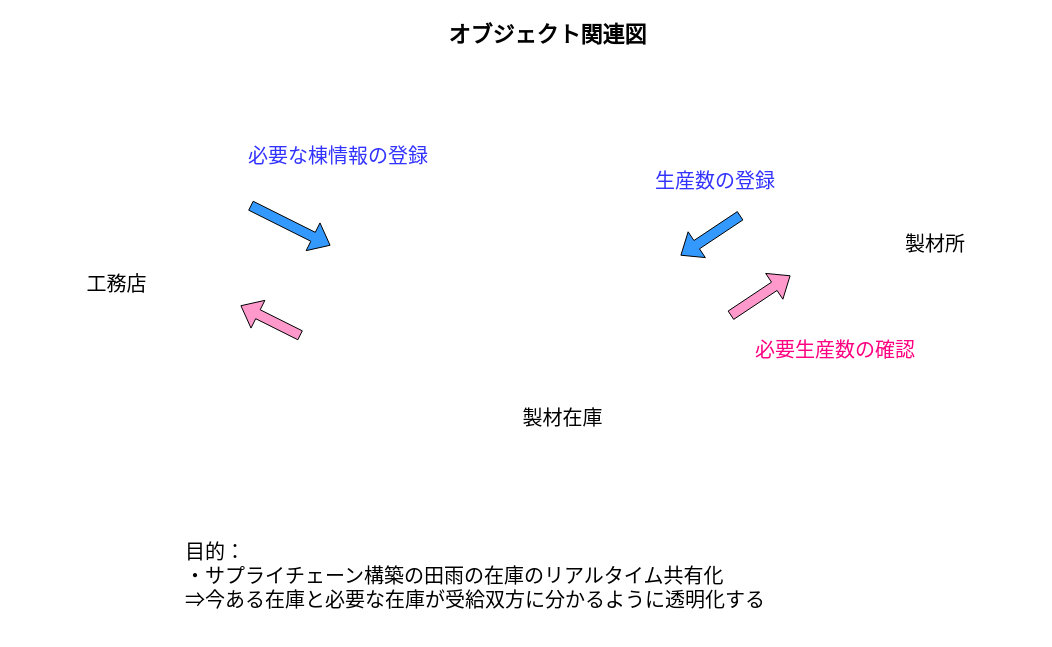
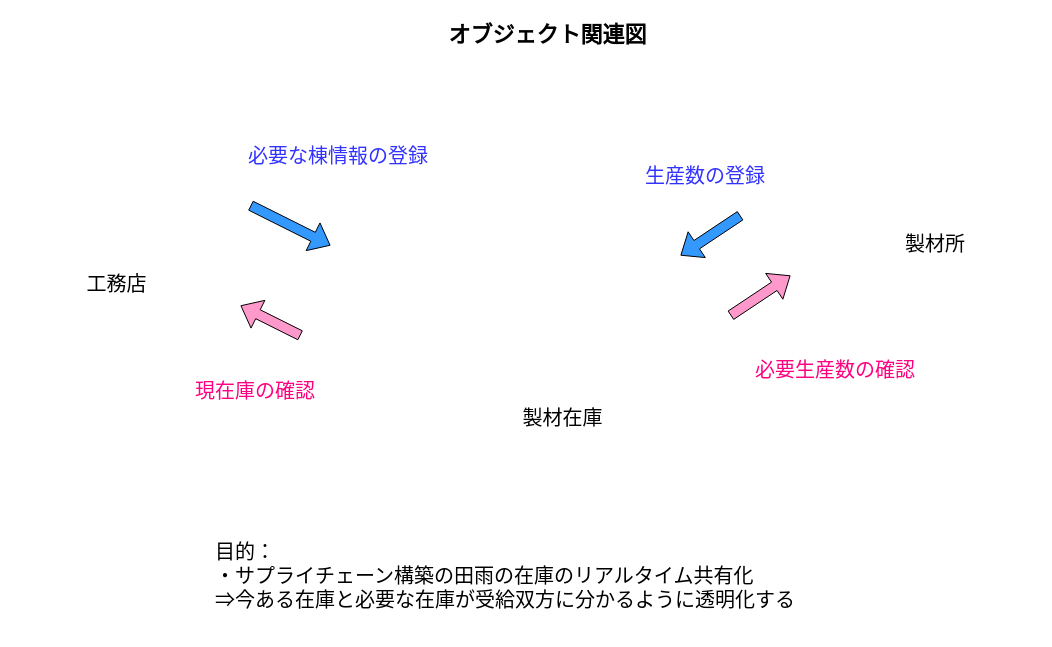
node "生産数の登録": moved (716, 181) -> (706, 176)
node "必要生産数の確認": moved (836, 350) -> (836, 370)
node "現在庫の確認": added
node "目的：・サプライチェーン構築の田雨の在庫のリアルタイム共有化 ⇒今ある在庫と必要な在庫が受給双方に分かるように透明化する": moved (529, 576) -> (559, 576)
